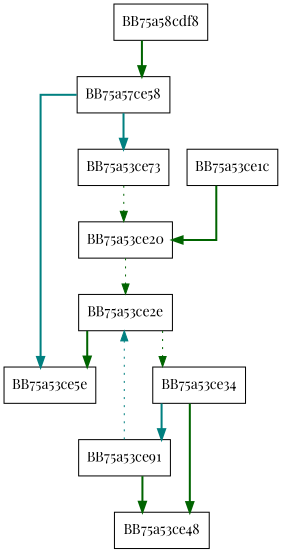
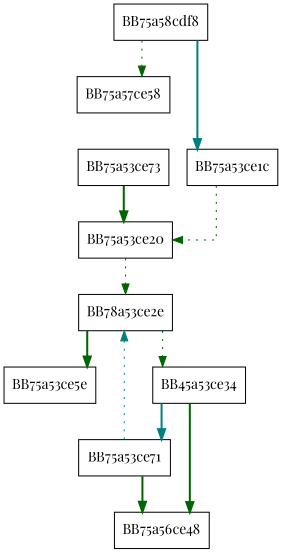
edge "BB75a58cdf8" -> "BB75a57ce58": style bold -> dotted
edge "BB75a58cdf8" -> "BB75a53ce1c": added
edge "BB75a57ce58" -> "BB75a53ce73": removed
edge "BB75a53ce73" -> "BB75a53ce20": style dotted -> bold
edge "BB75a57ce58" -> "BB75a53ce5e": removed
edge "BB75a53ce1c" -> "BB75a53ce20": style bold -> dotted
node "BB75a53ce2e": label "BB75a53ce2e" -> "BB78a53ce2e"
node "BB75a53ce34": label "BB75a53ce34" -> "BB45a53ce34"
node "BB75a53ce91": label "BB75a53ce91" -> "BB75a53ce71"
node "BB75a53ce48": label "BB75a53ce48" -> "BB75a56ce48"
